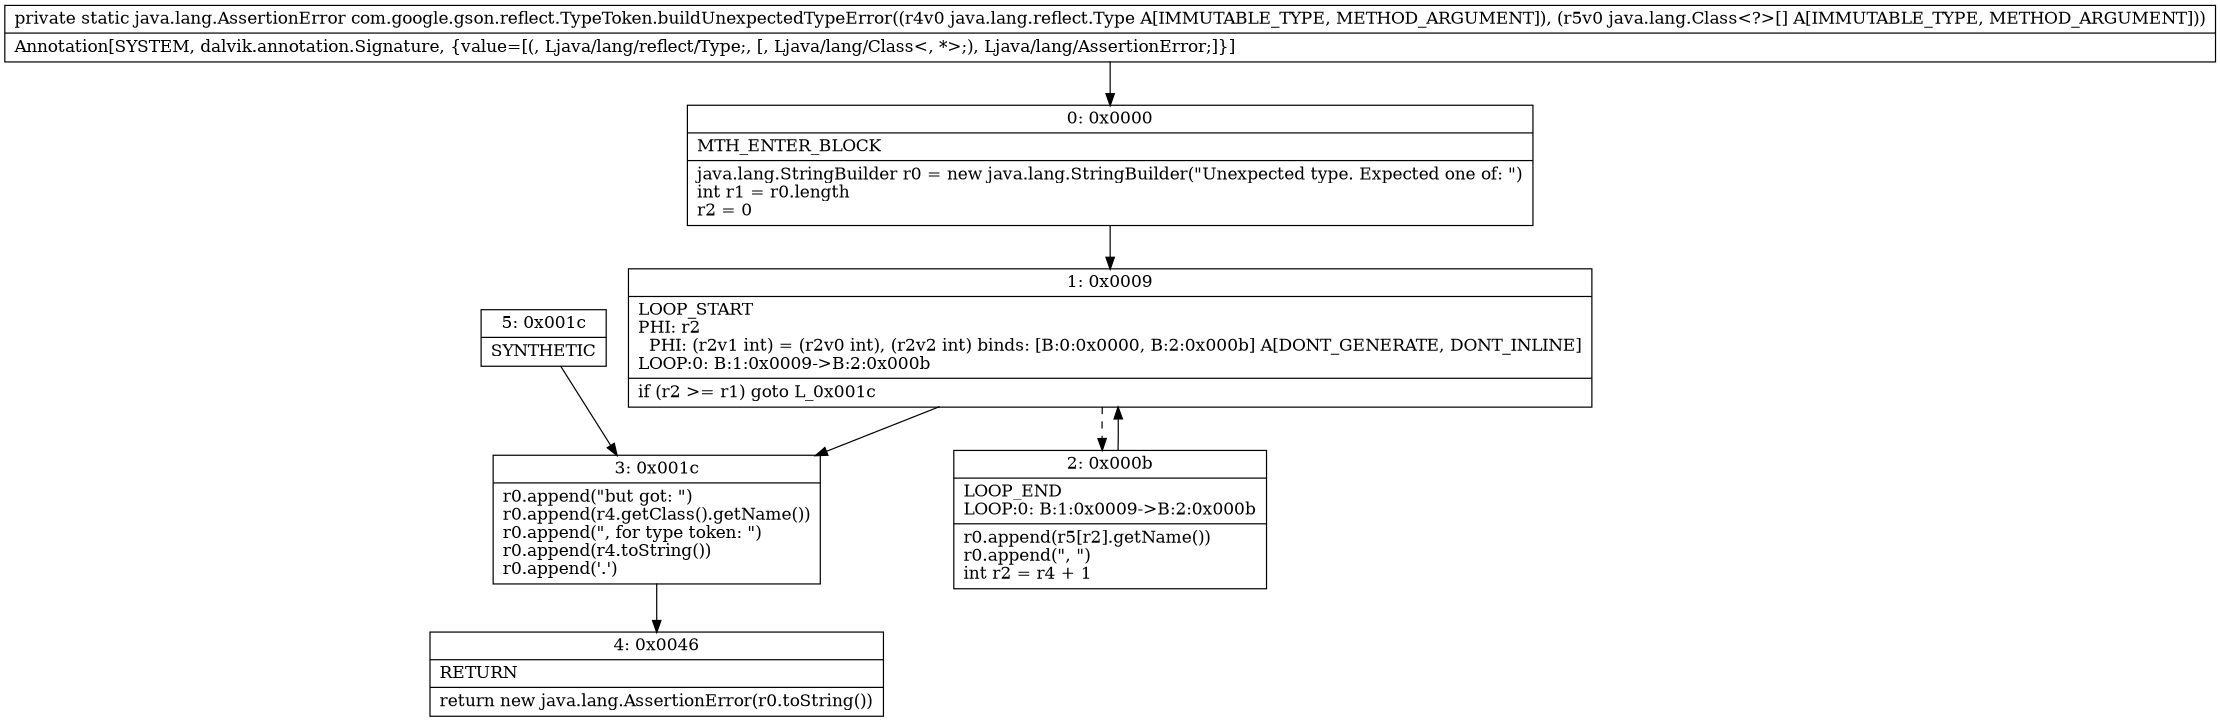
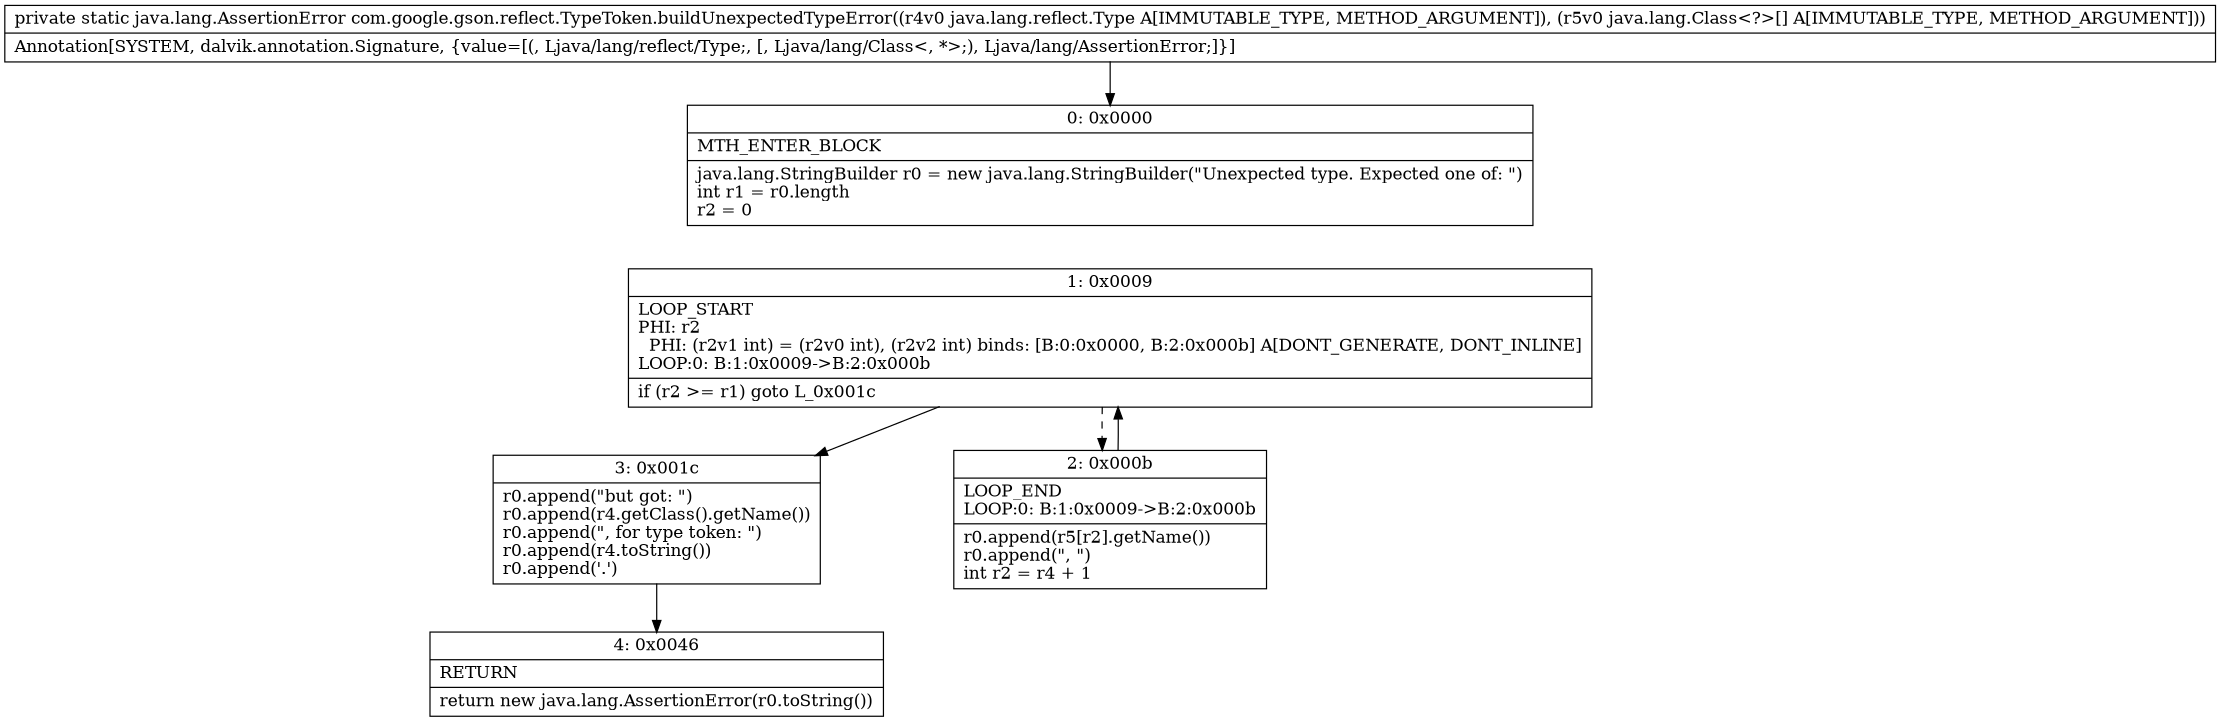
edge "0: 0x0000" -> "1: 0x0009": removed
node "5: 0x001c": removed
